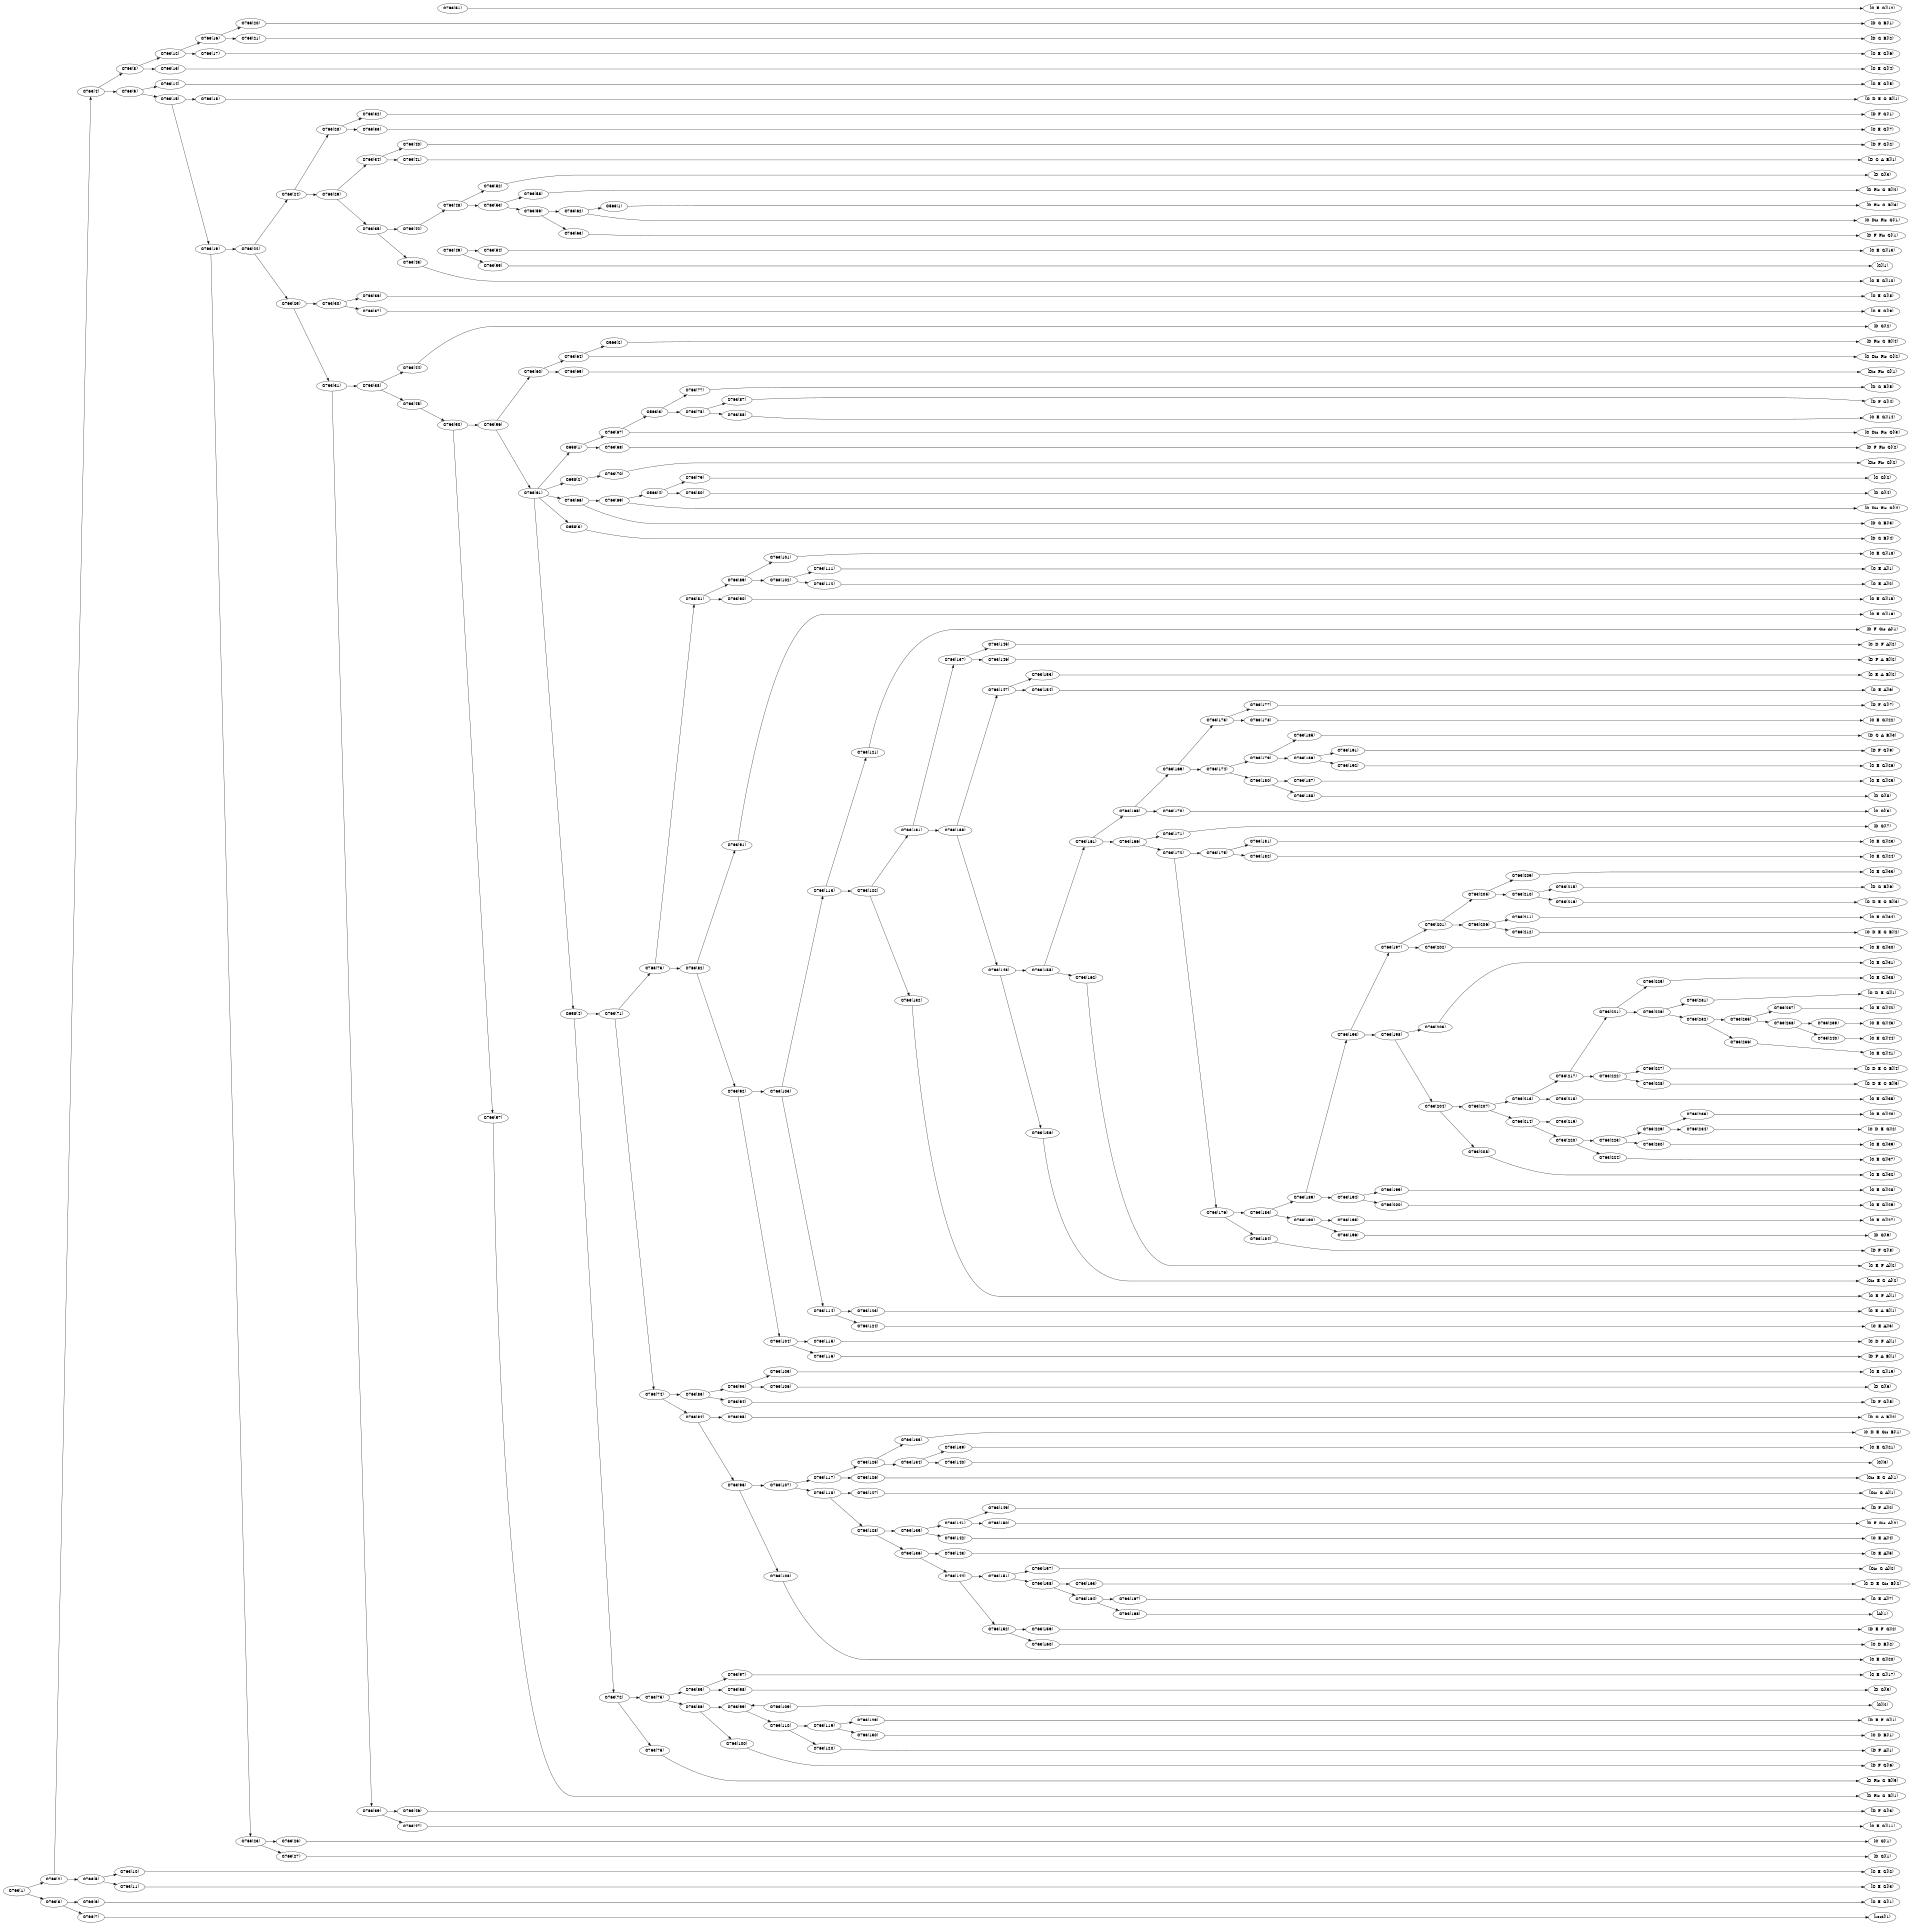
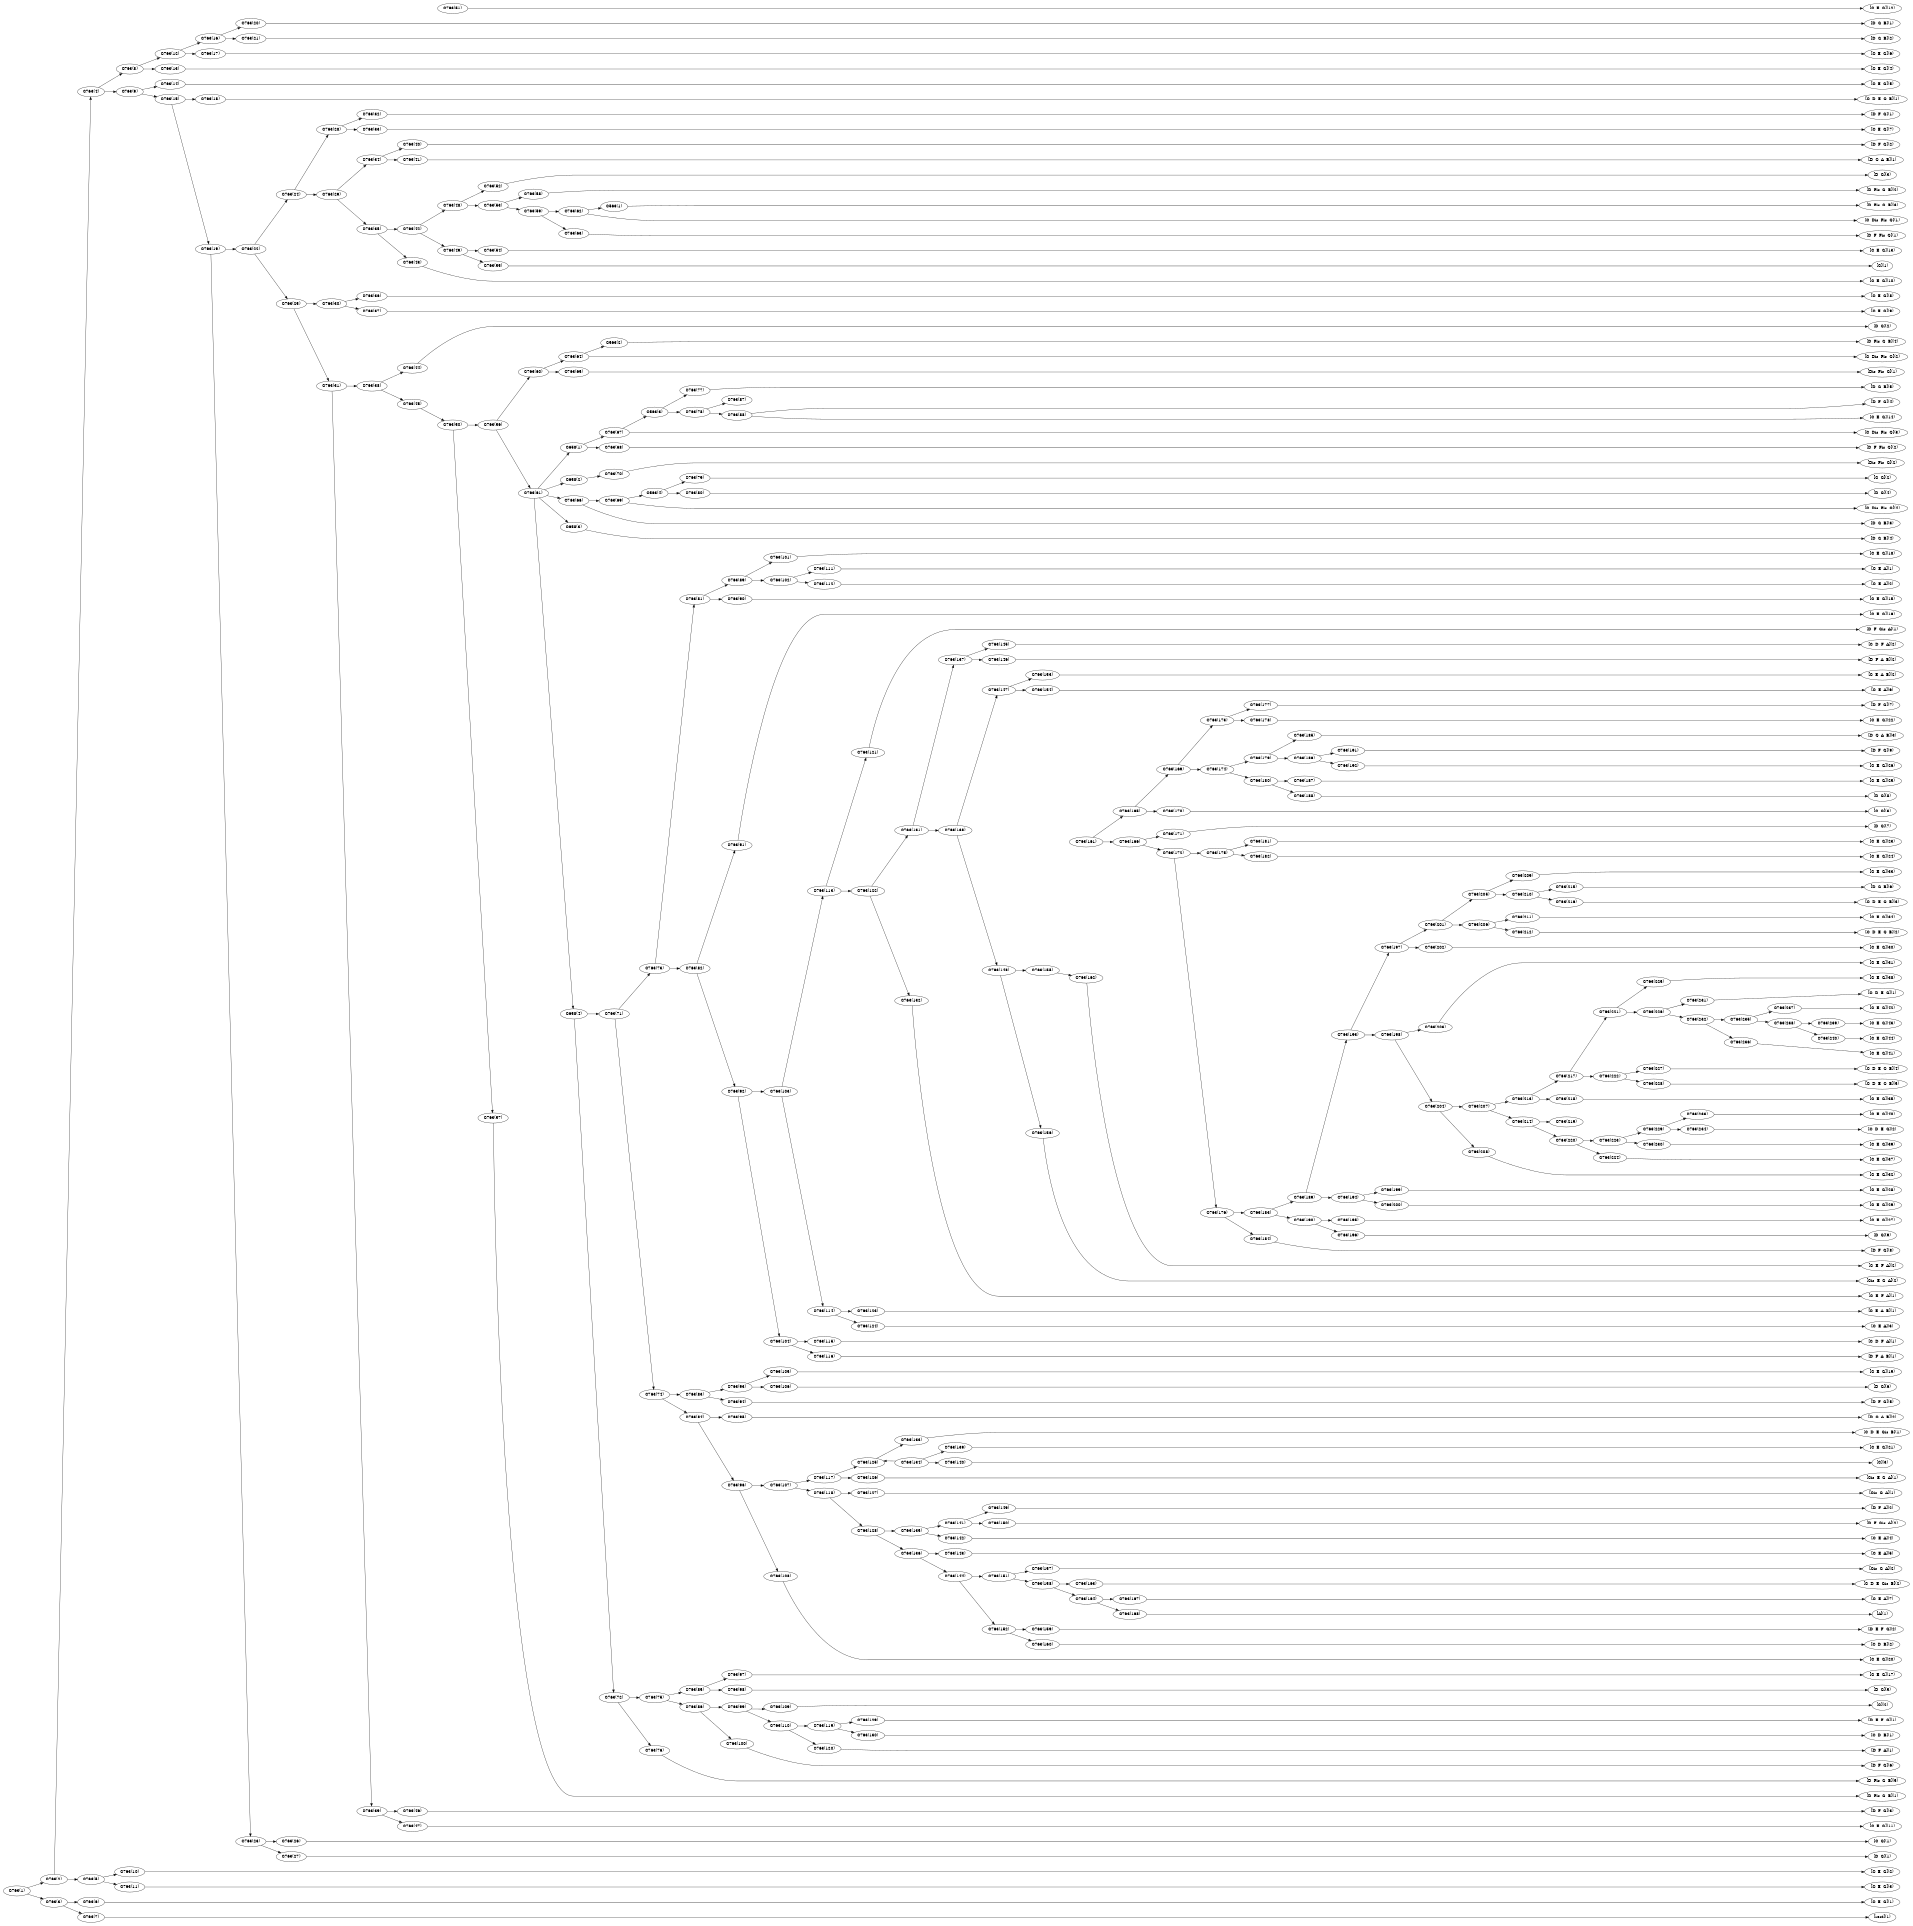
edge "C763(42)" -> "C763(49)": added
edge "C763(87)" -> "[D  F  G](4)": now "C763(88)" -> "[D  F  G](4)"
edge "C763(155)" -> "C763(161)": removed
edge "C763(125)" -> "C763(134)": reversed
edge "C763(109)" -> "C763(99)": reversed
